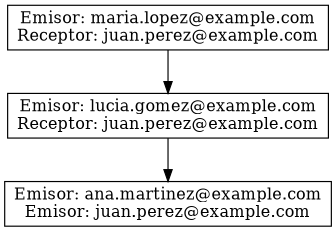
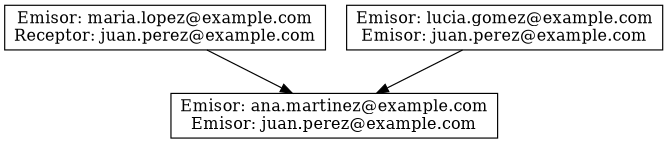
edge "Emisor: maria.lopez@example.com" -> "Emisor: lucia.gomez@example.com": now "Emisor: maria.lopez@example.com" -> "Emisor: ana.martinez@example.com"
node "Emisor: lucia.gomez@example.com": text "Receptor: juan.perez@example.com" -> "Emisor: juan.perez@example.com"
